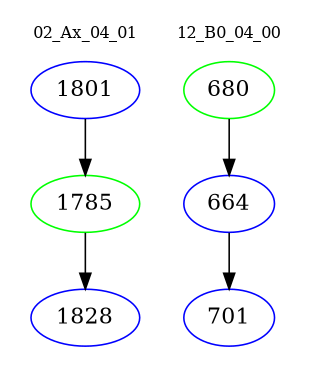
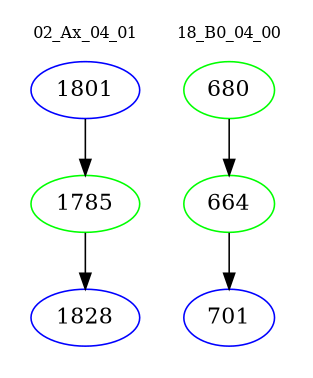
cluster "12_B0_04_00": label "12_B0_04_00" -> "18_B0_04_00"
node "664": color blue -> green
